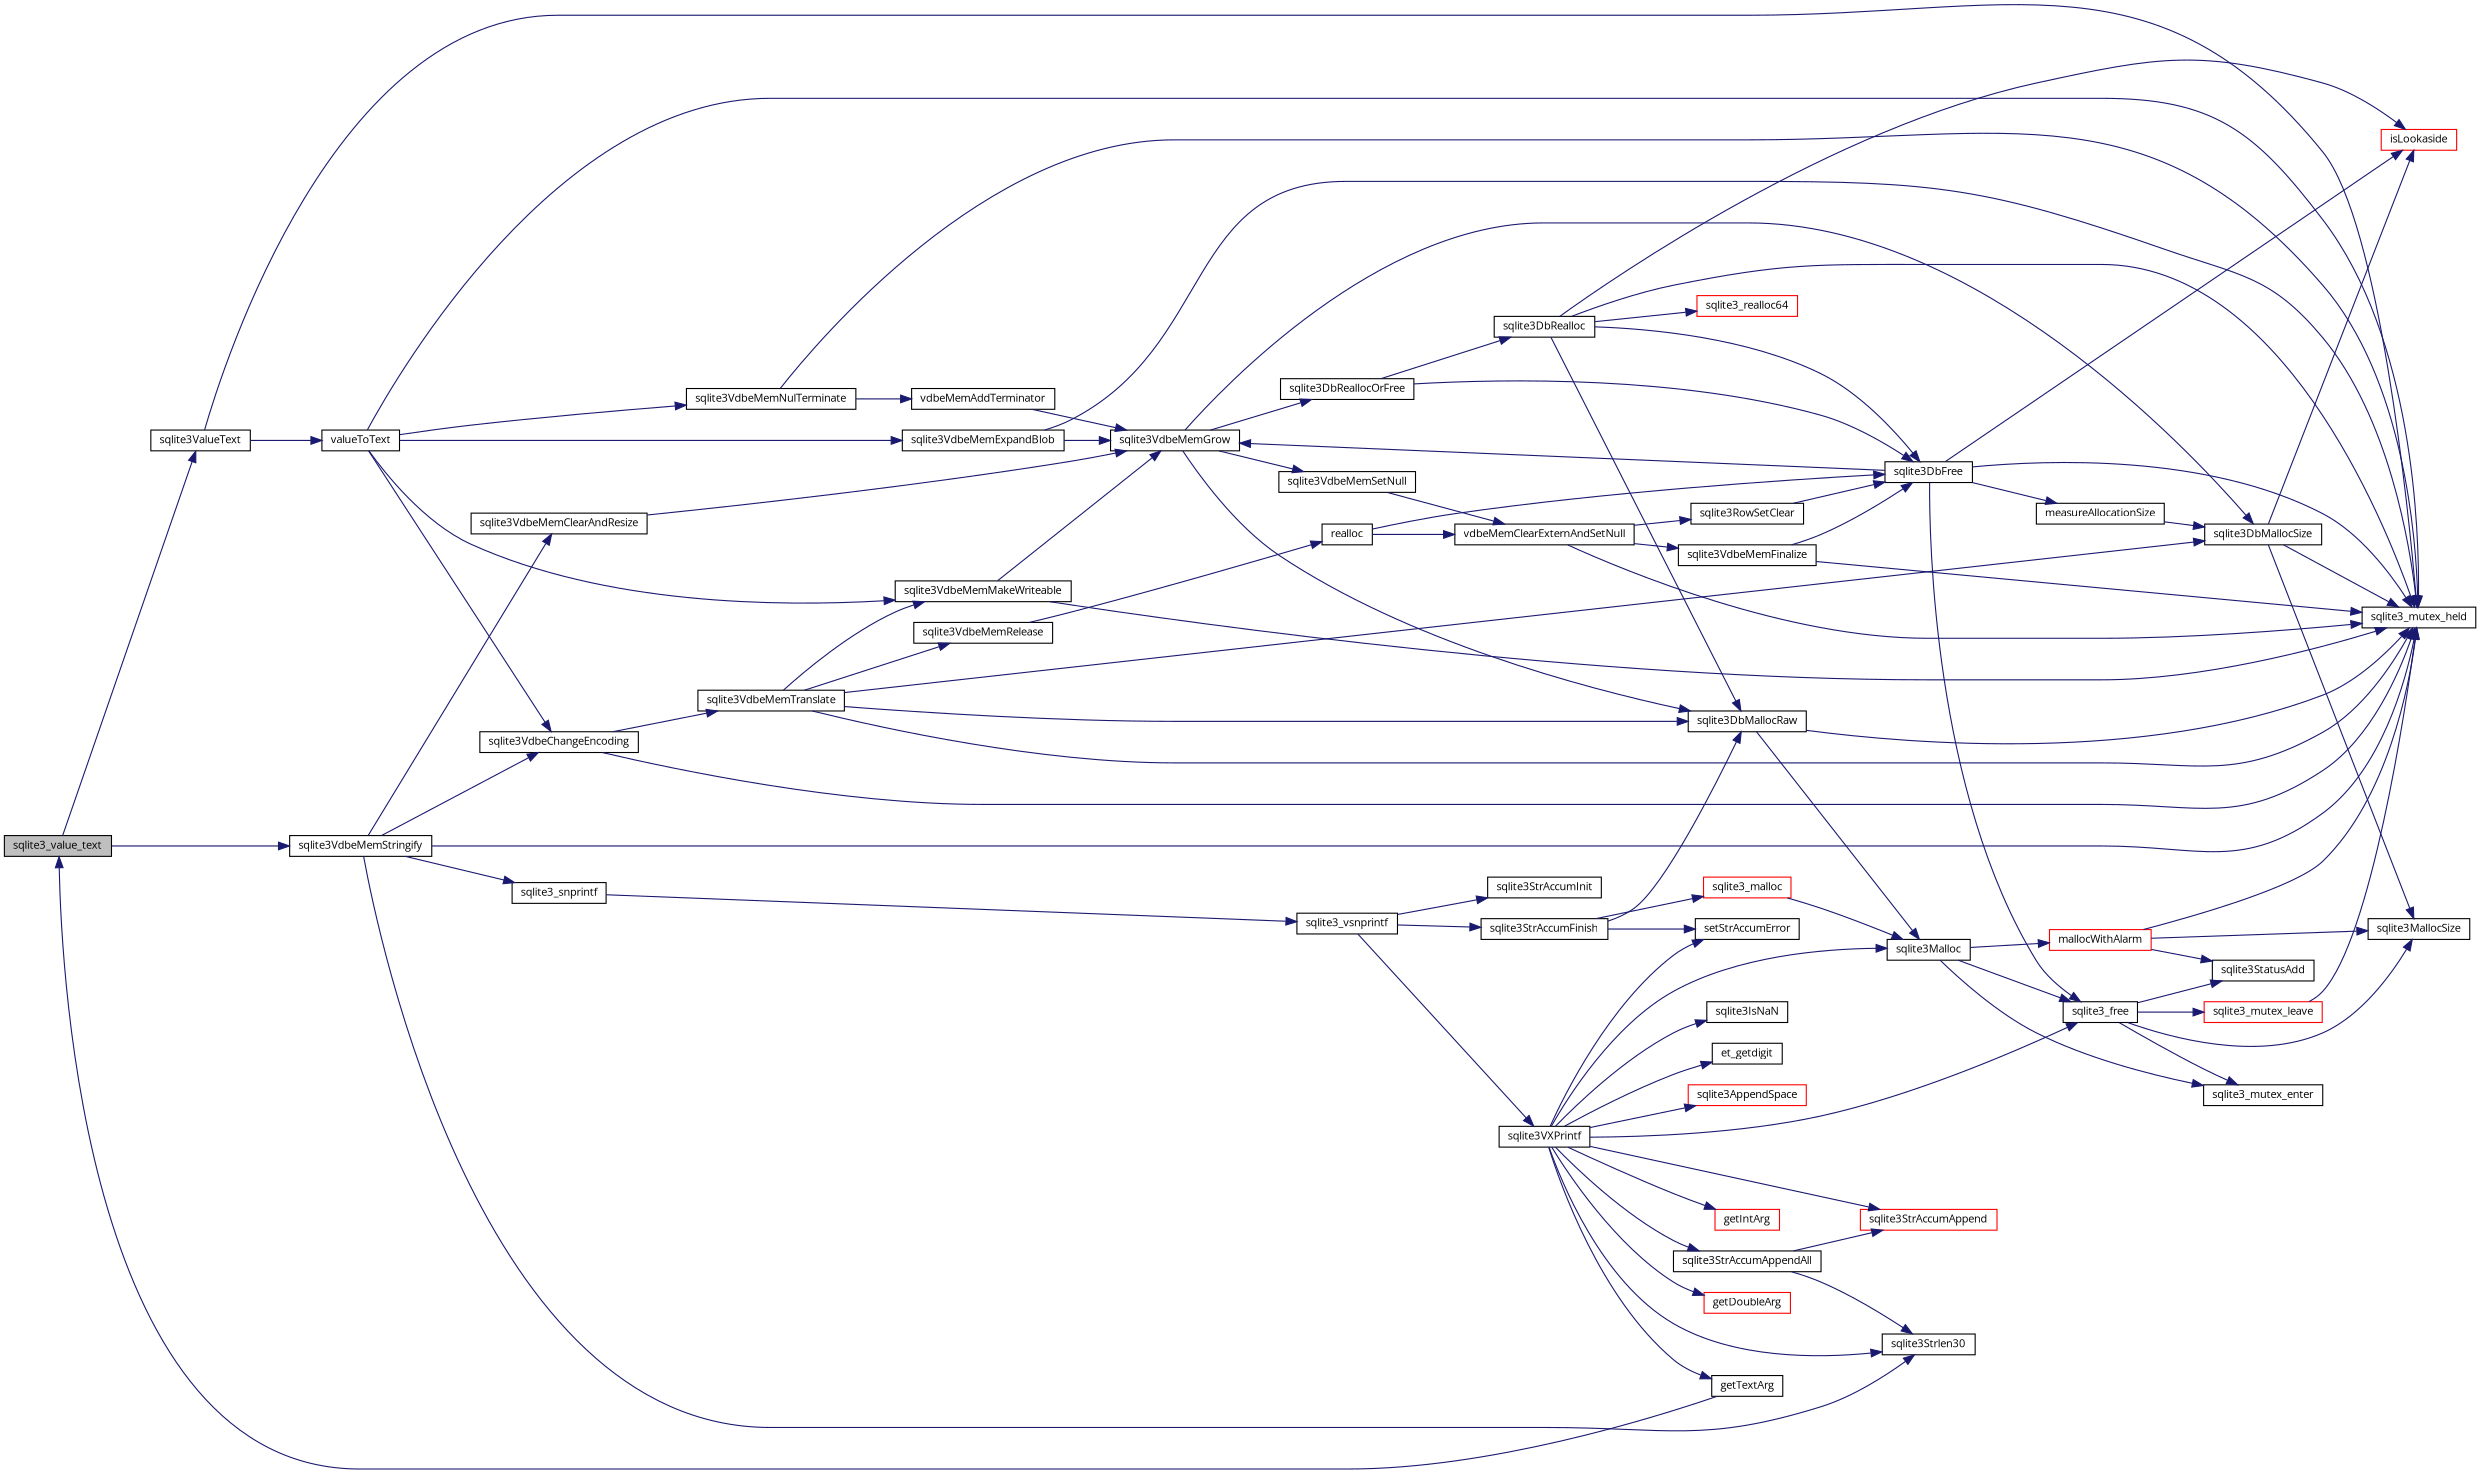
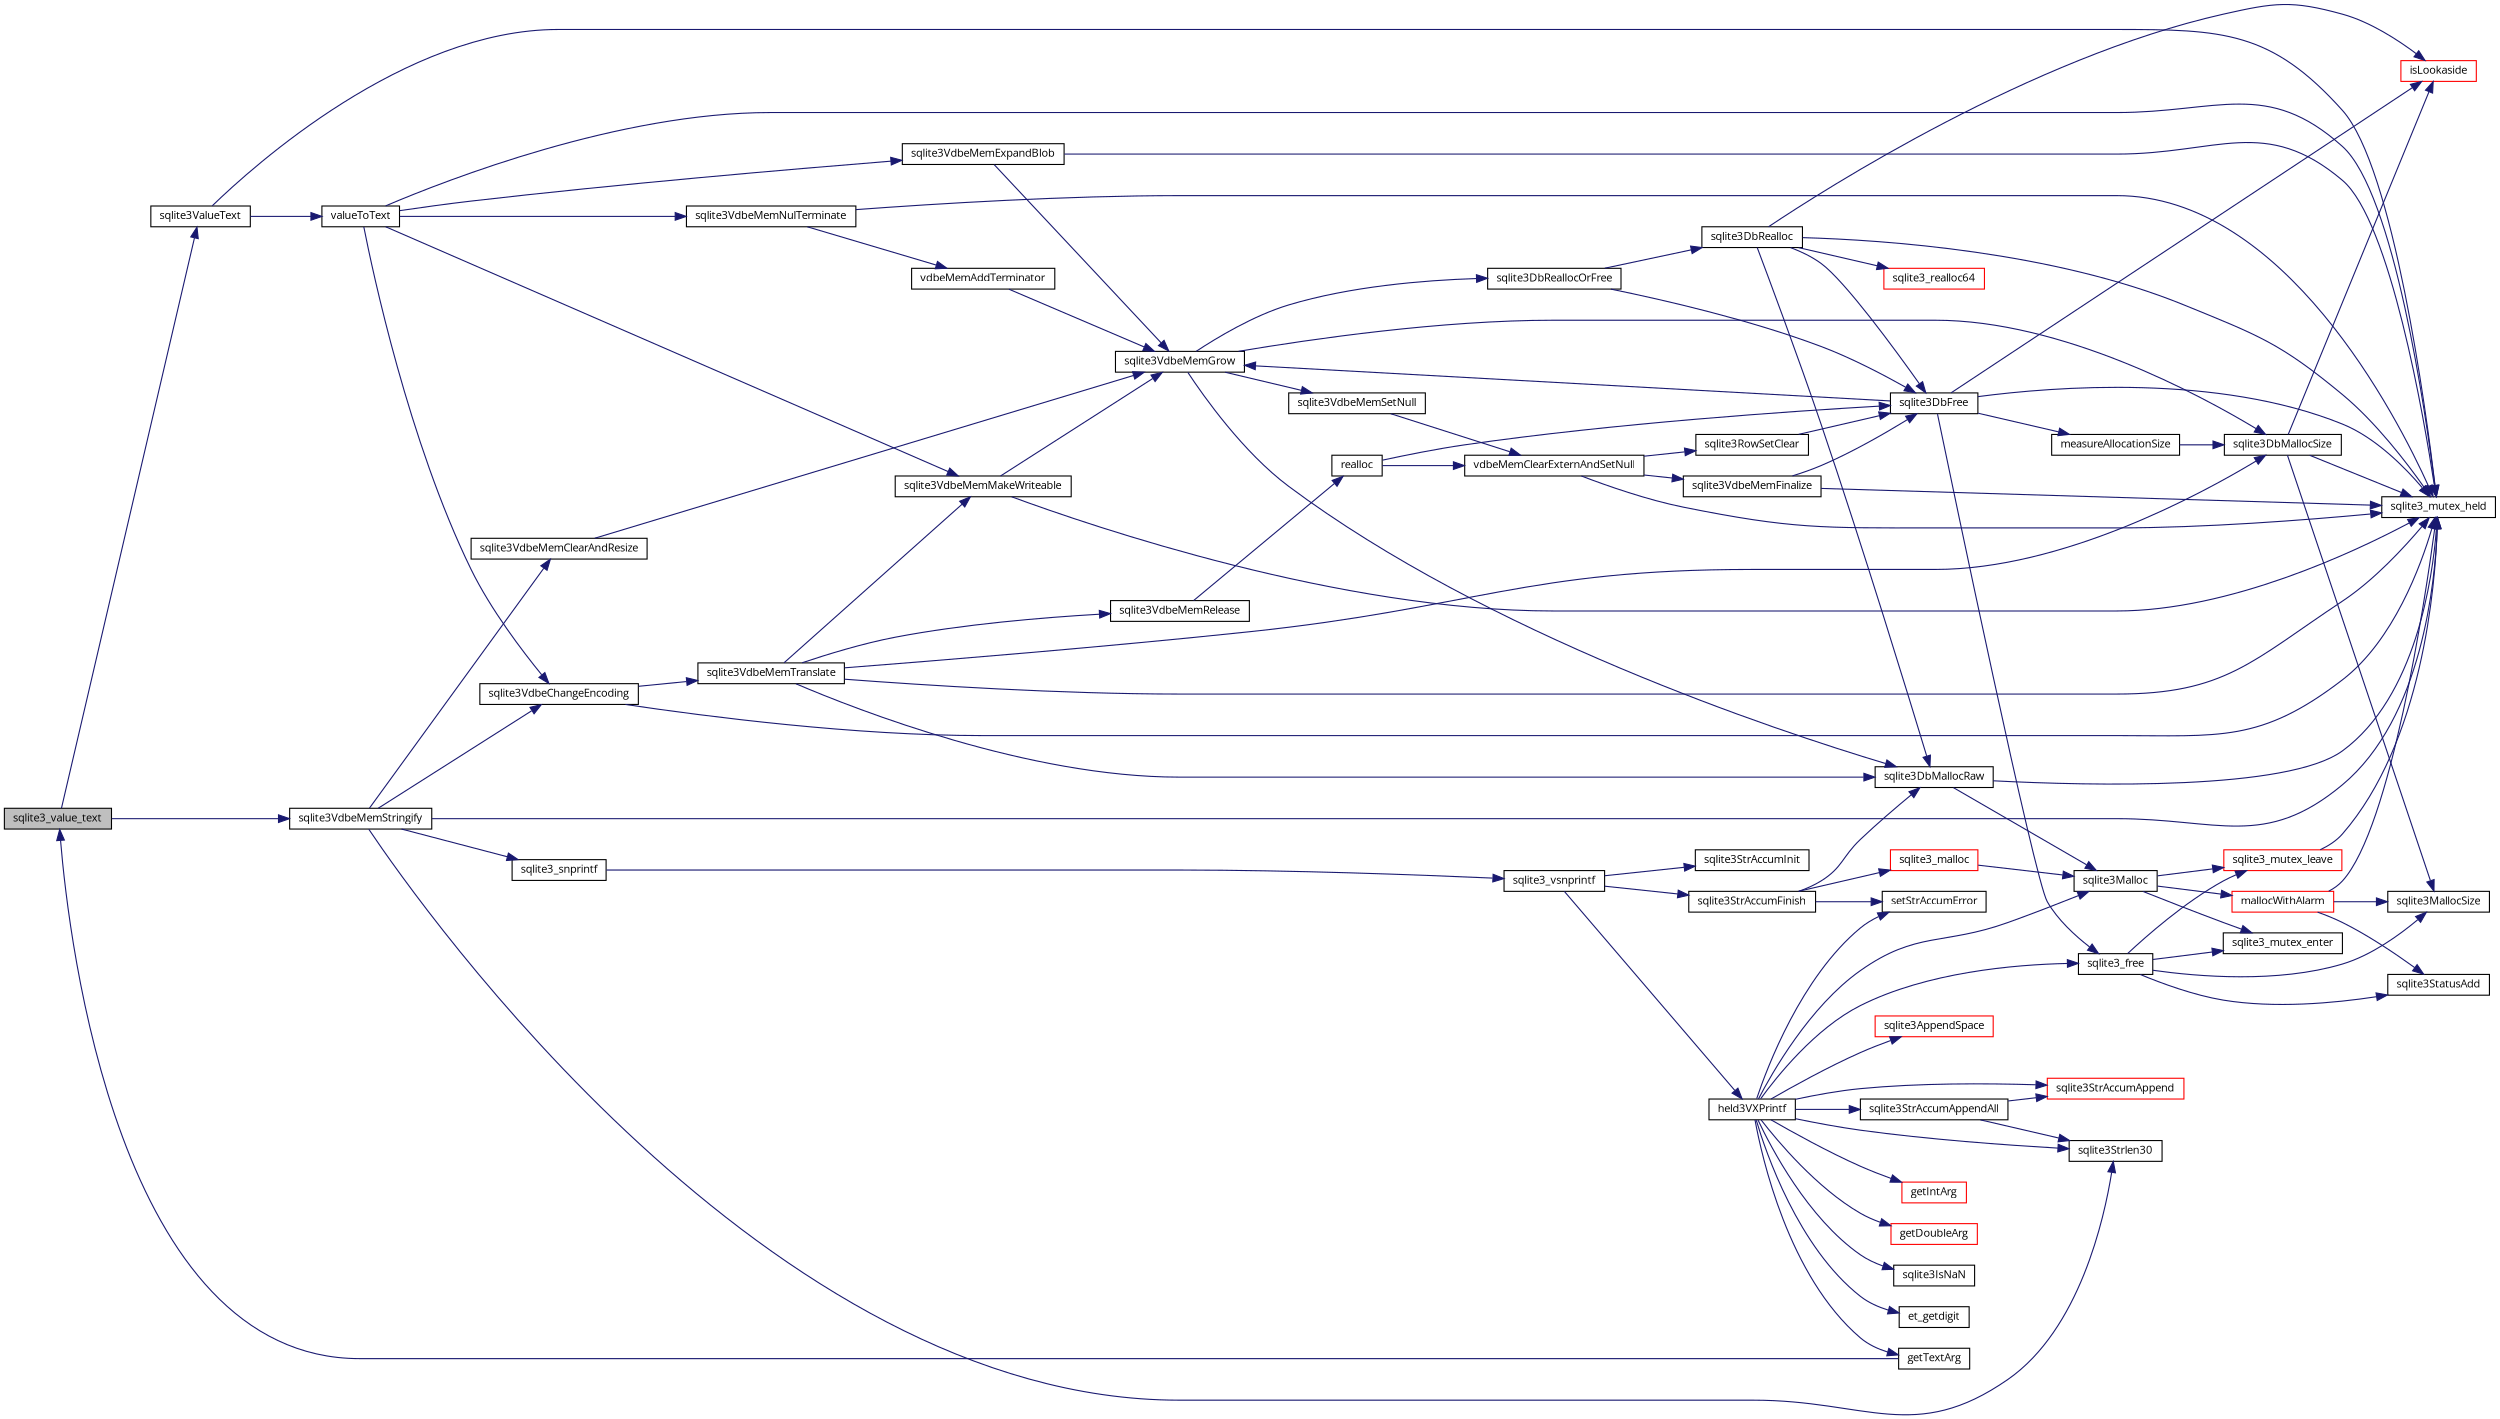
edge "sqlite3Malloc" -> "sqlite3_free": now "sqlite3Malloc" -> "sqlite3_mutex_leave"
node "sqlite3VXPrintf": label "sqlite3VXPrintf" -> "held3VXPrintf"
